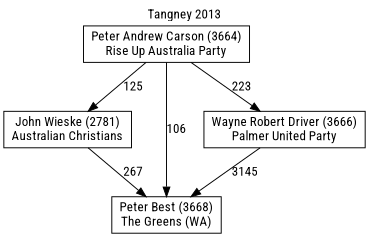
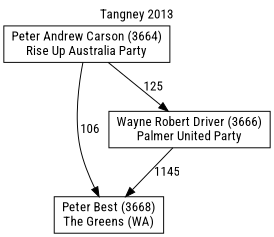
edge "Peter Andrew Carson (3664) Rise Up Australia Party" -> "Wayne Robert Driver (3666) Palmer United Party": label "223" -> "125"
node "John Wieske (2781) Australian Christians": removed
edge "Wayne Robert Driver (3666) Palmer United Party" -> "Peter Best (3668) The Greens (WA)": label "3145" -> "1145"
